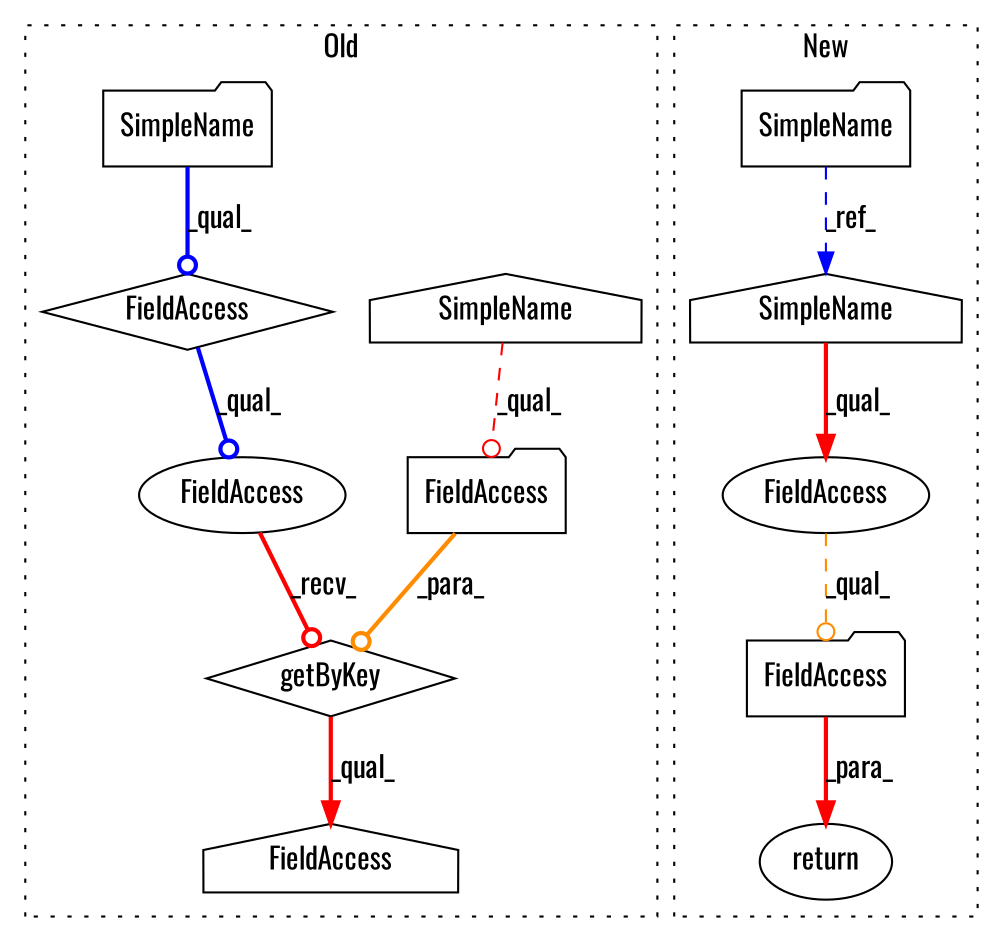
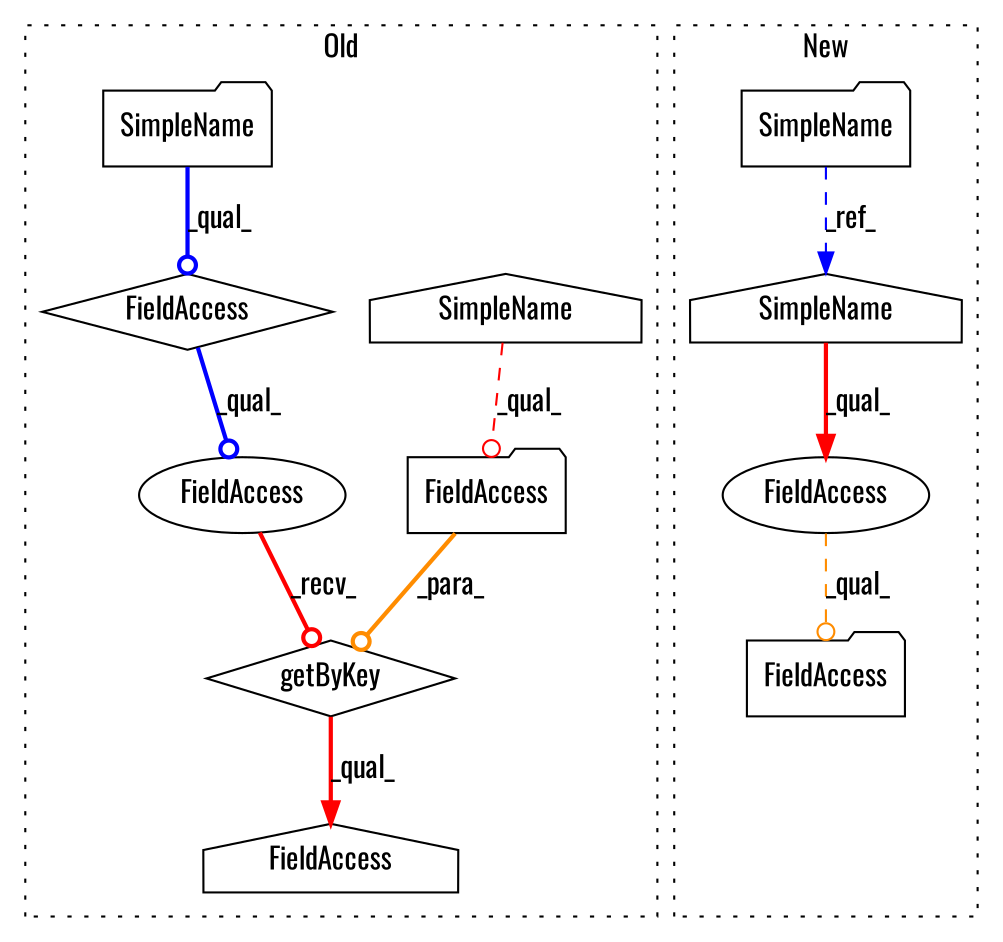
node "return": removed
